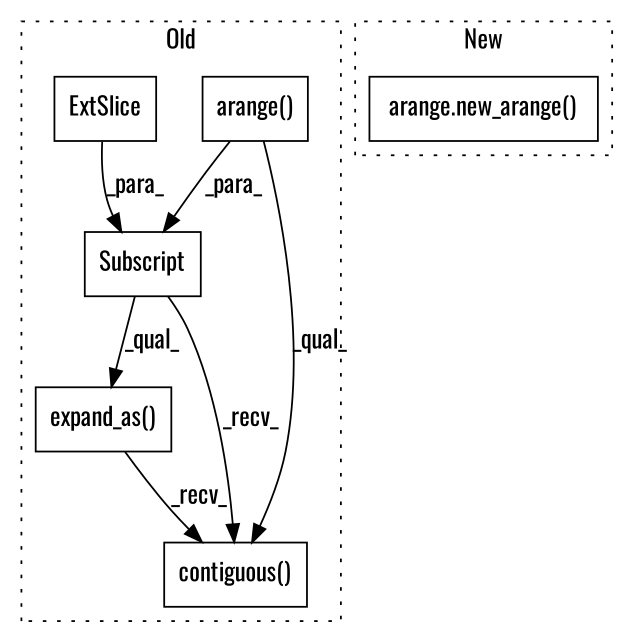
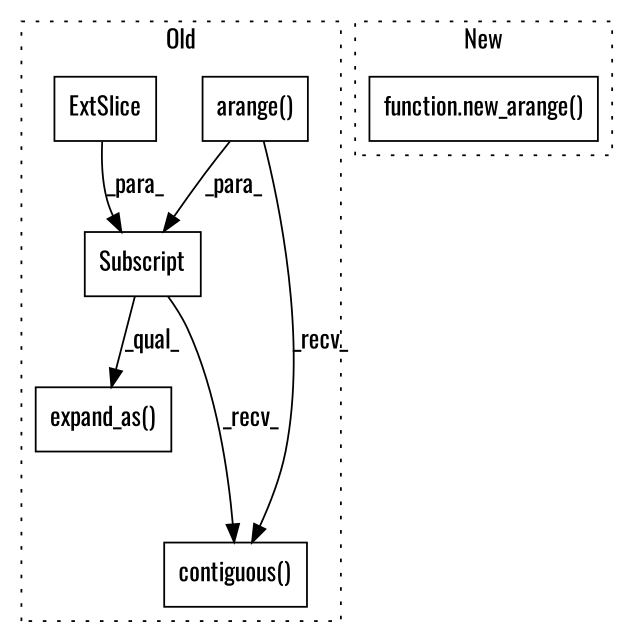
node "arange.new_arange()": label "arange.new_arange()" -> "function.new_arange()"
edge "arange()" -> "contiguous()": label "_qual_" -> "_recv_"
edge "expand_as()" -> "contiguous()": removed, label "_recv_"
